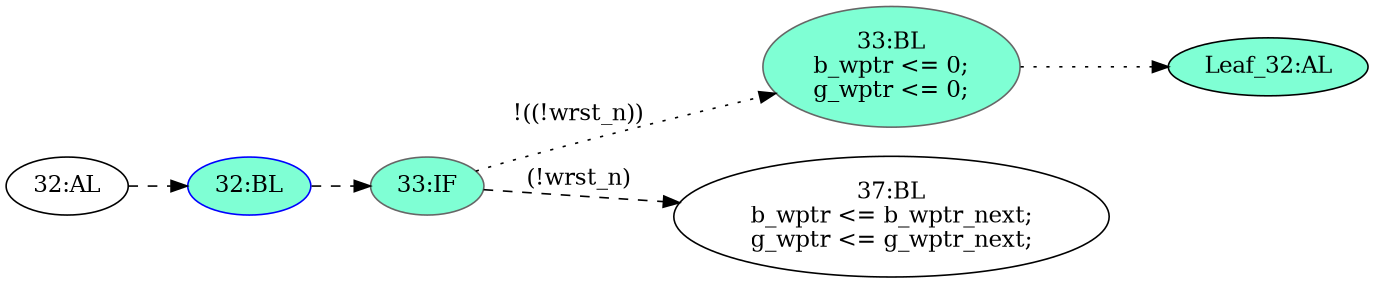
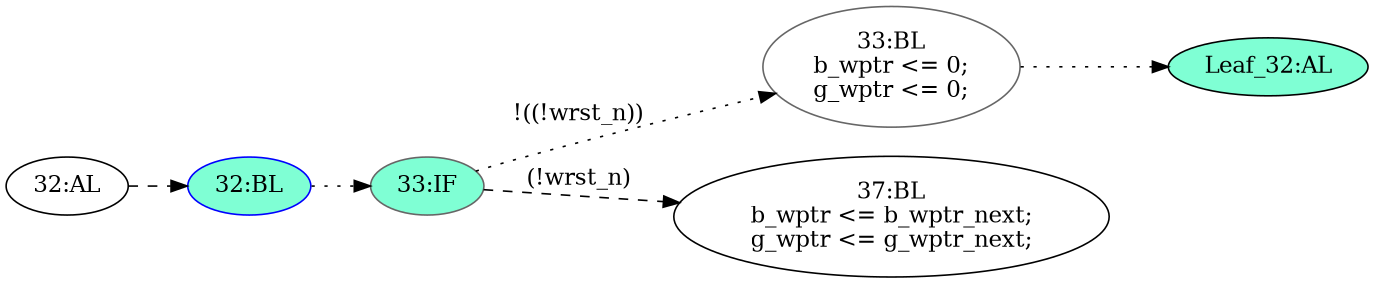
node "33:BL b_wptr <= 0; g_wptr <= 0;": fillcolor aquamarine -> white
edge "32:BL" -> "33:IF": style dashed -> dotted
